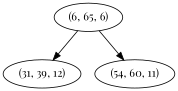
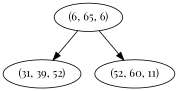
node "(31, 39, 12)": label "(31, 39, 12)" -> "(31, 39, 52)"
node "(54, 60, 11)": label "(54, 60, 11)" -> "(52, 60, 11)"
